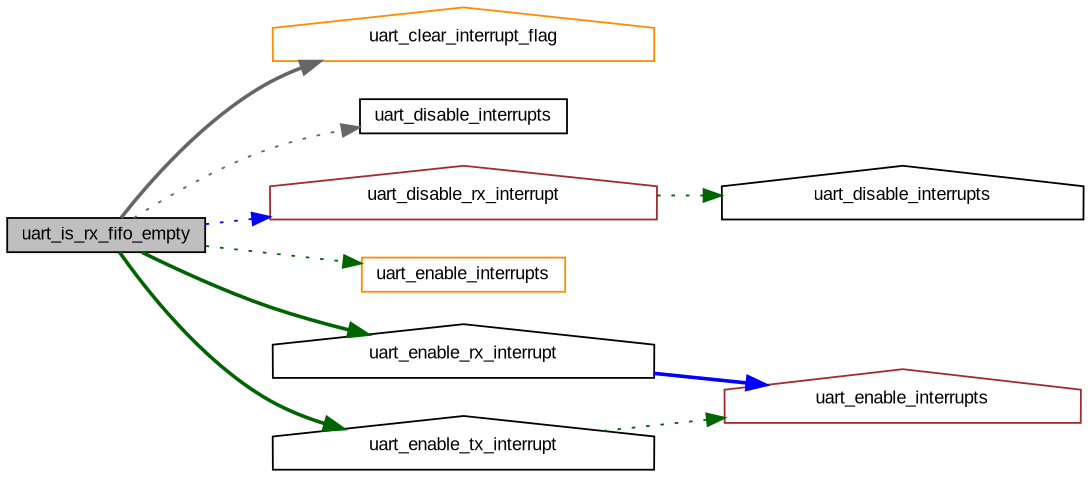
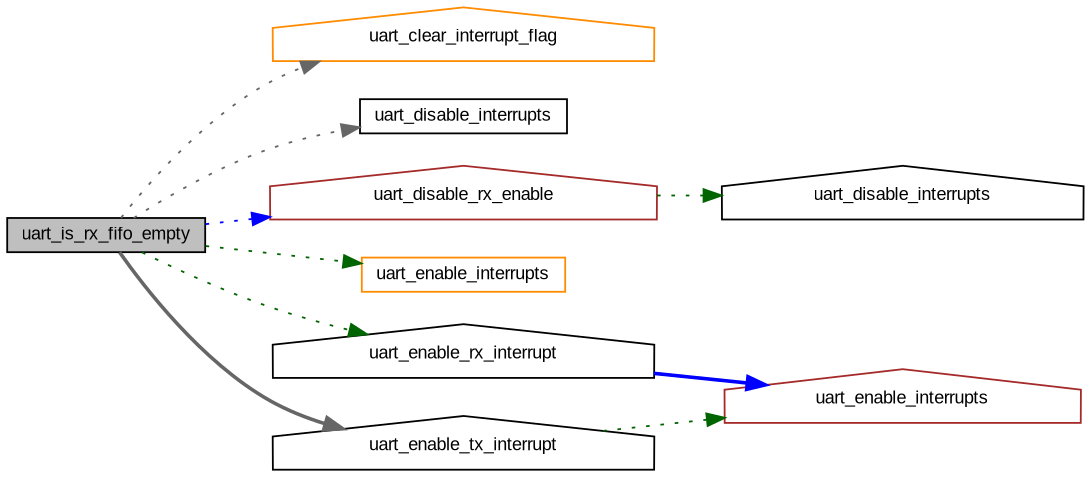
edge "uart_is_rx_fifo_empty" -> "uart_clear_interrupt_flag": style bold -> dotted
node "uart_disable_rx_interrupt": label "uart_disable_rx_interrupt" -> "uart_disable_rx_enable"
edge "uart_is_rx_fifo_empty" -> "uart_enable_rx_interrupt": style bold -> dotted
edge "uart_is_rx_fifo_empty" -> "uart_enable_tx_interrupt": color darkgreen -> gray40
